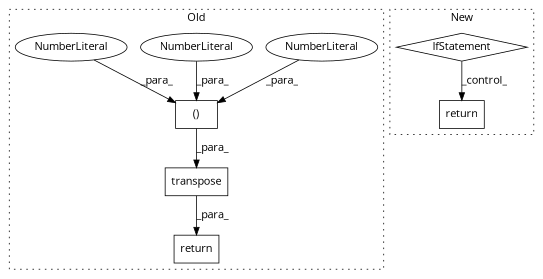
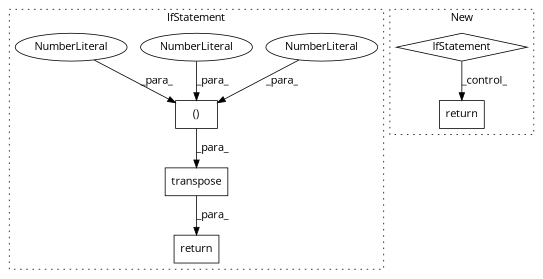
cluster "Old": label "Old" -> "IfStatement"
